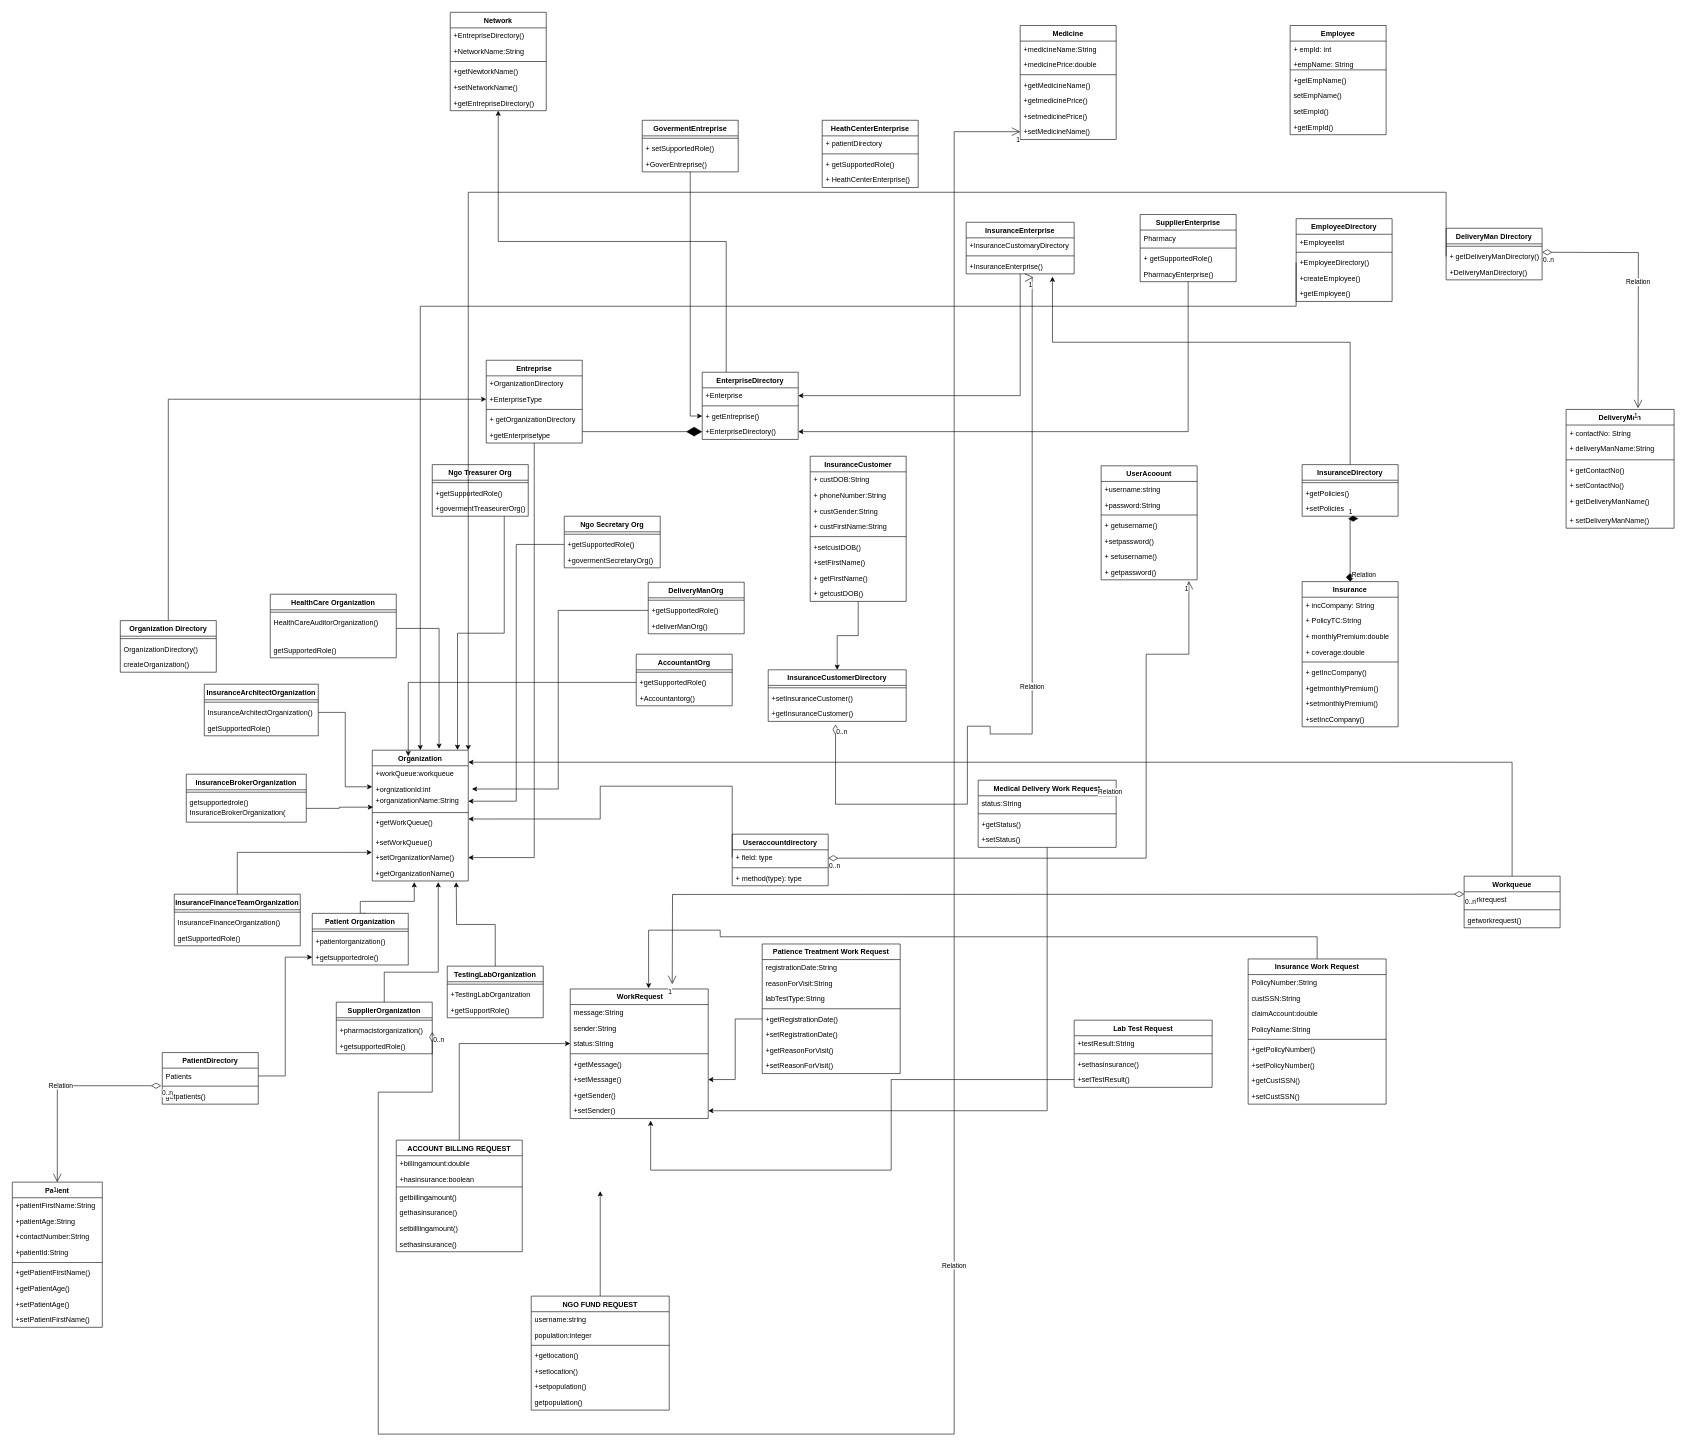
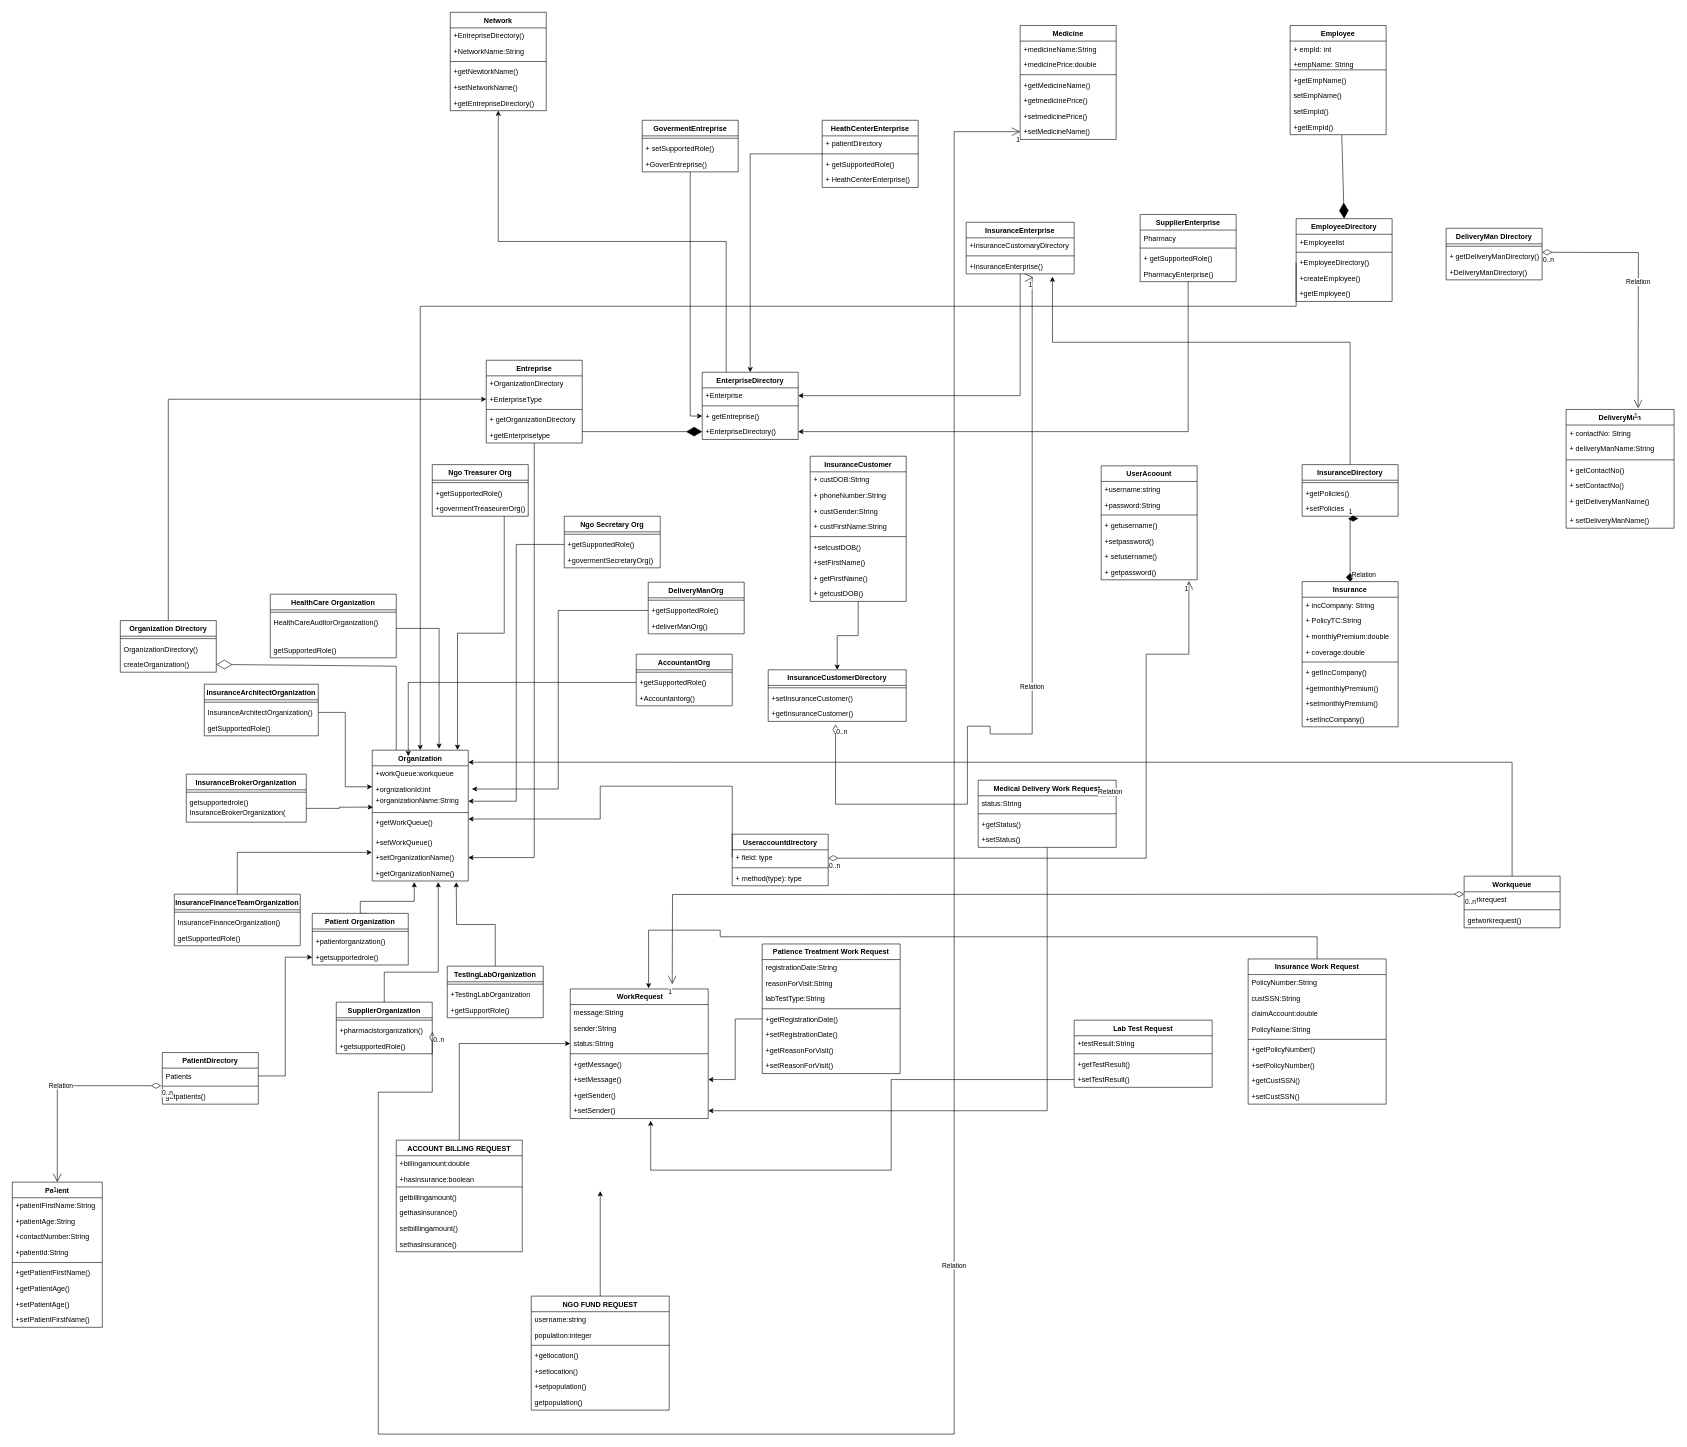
edge "HeathCenterEnterprise" -> "EnterpriseDirectory": added
edge "+getEmpId()" -> "EmployeeDirectory": added
edge "+ getDeliveryManDirectory()" -> "Organization": removed
edge "Organization" -> "createOrganization()": added
node "+sethasinsurance()": label "+sethasinsurance()" -> "+getTestResult()"
